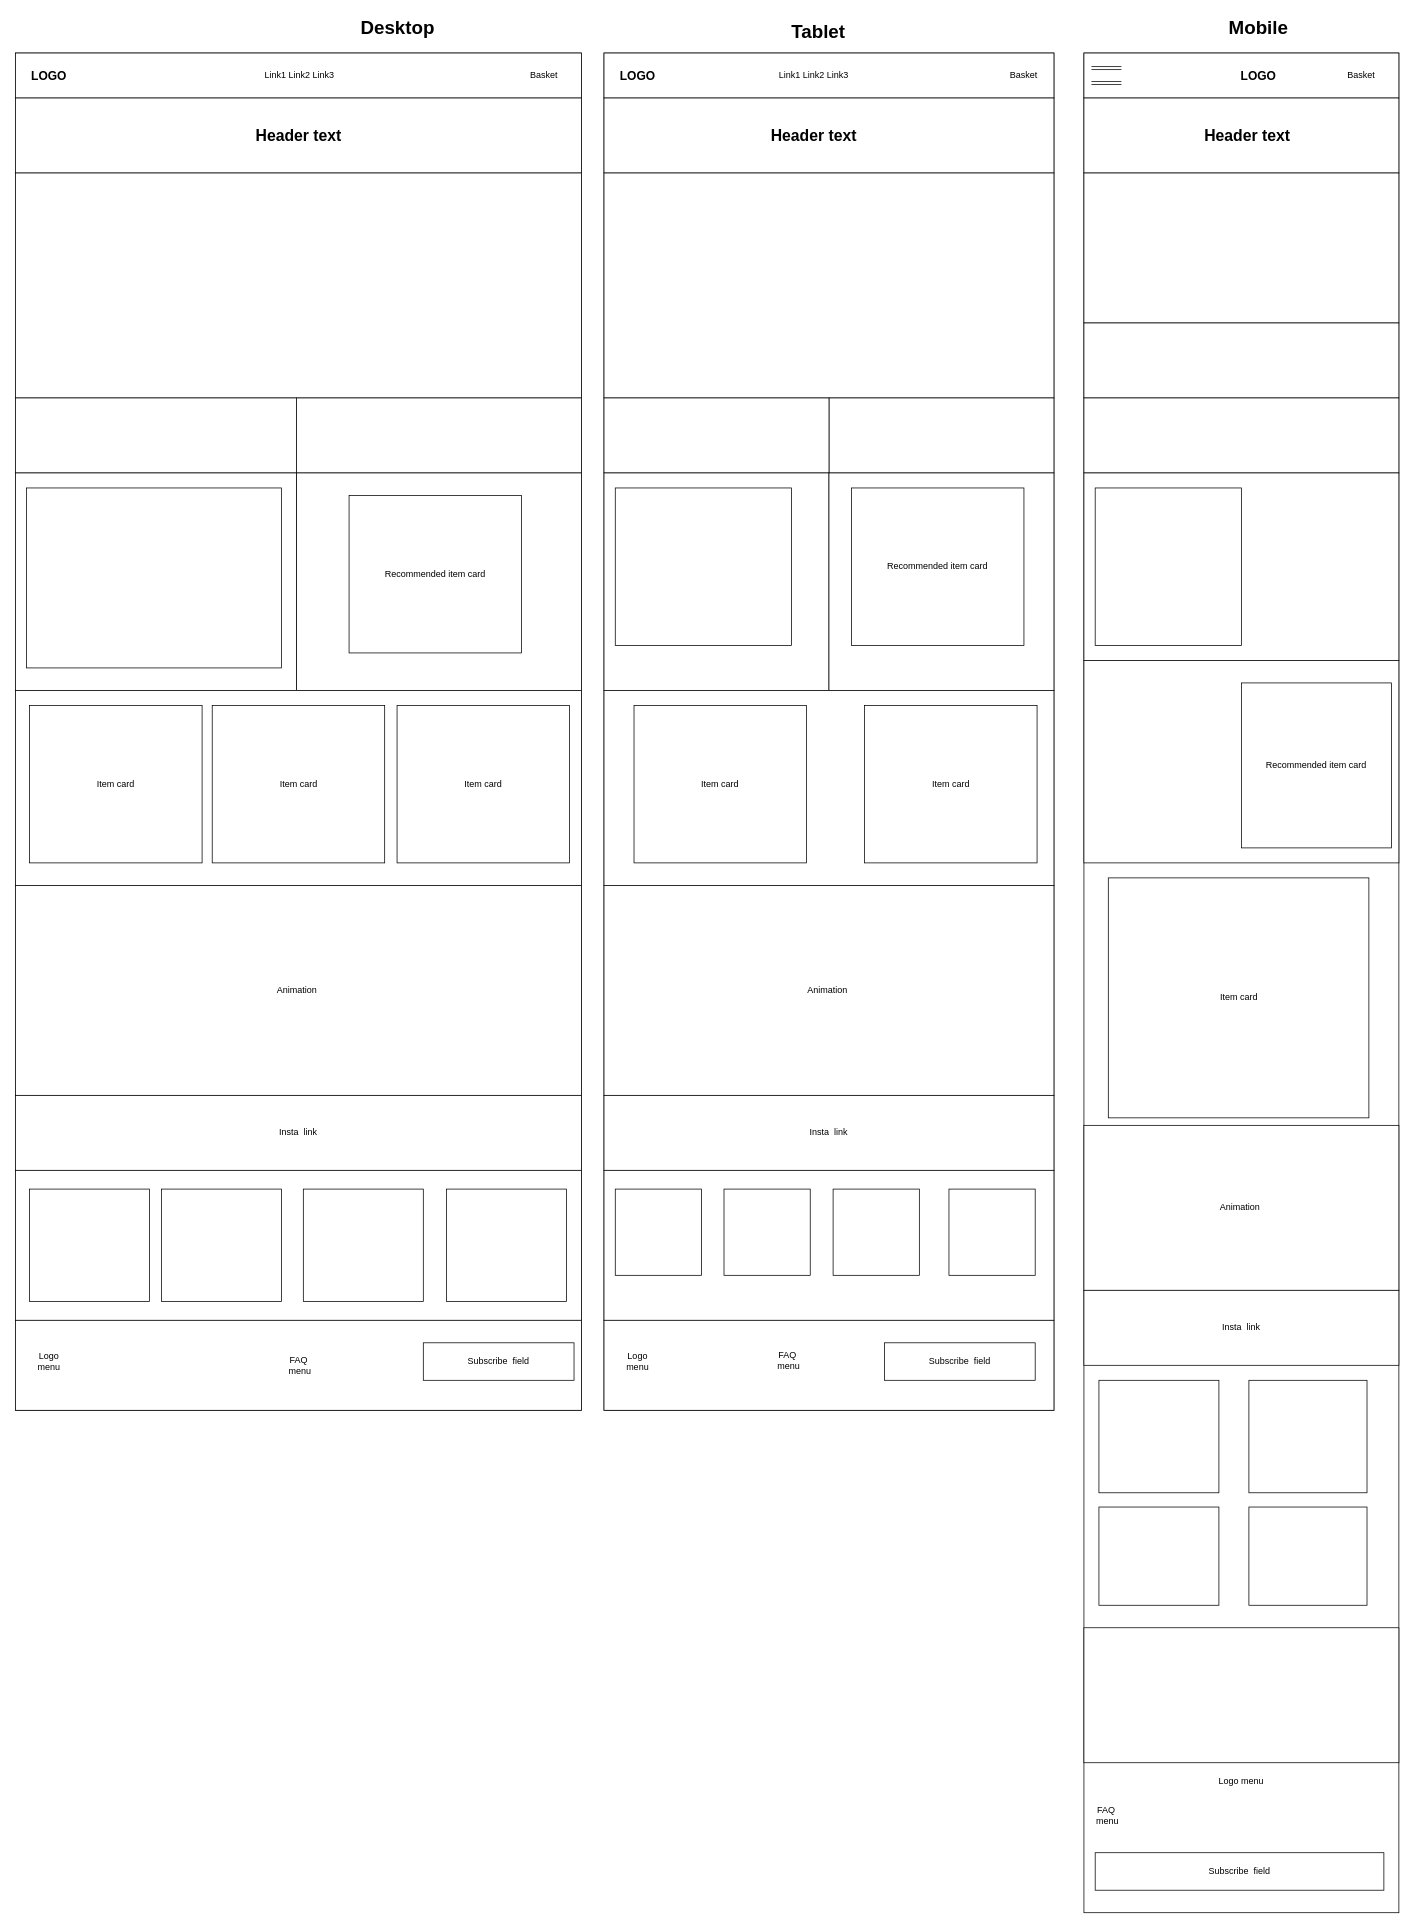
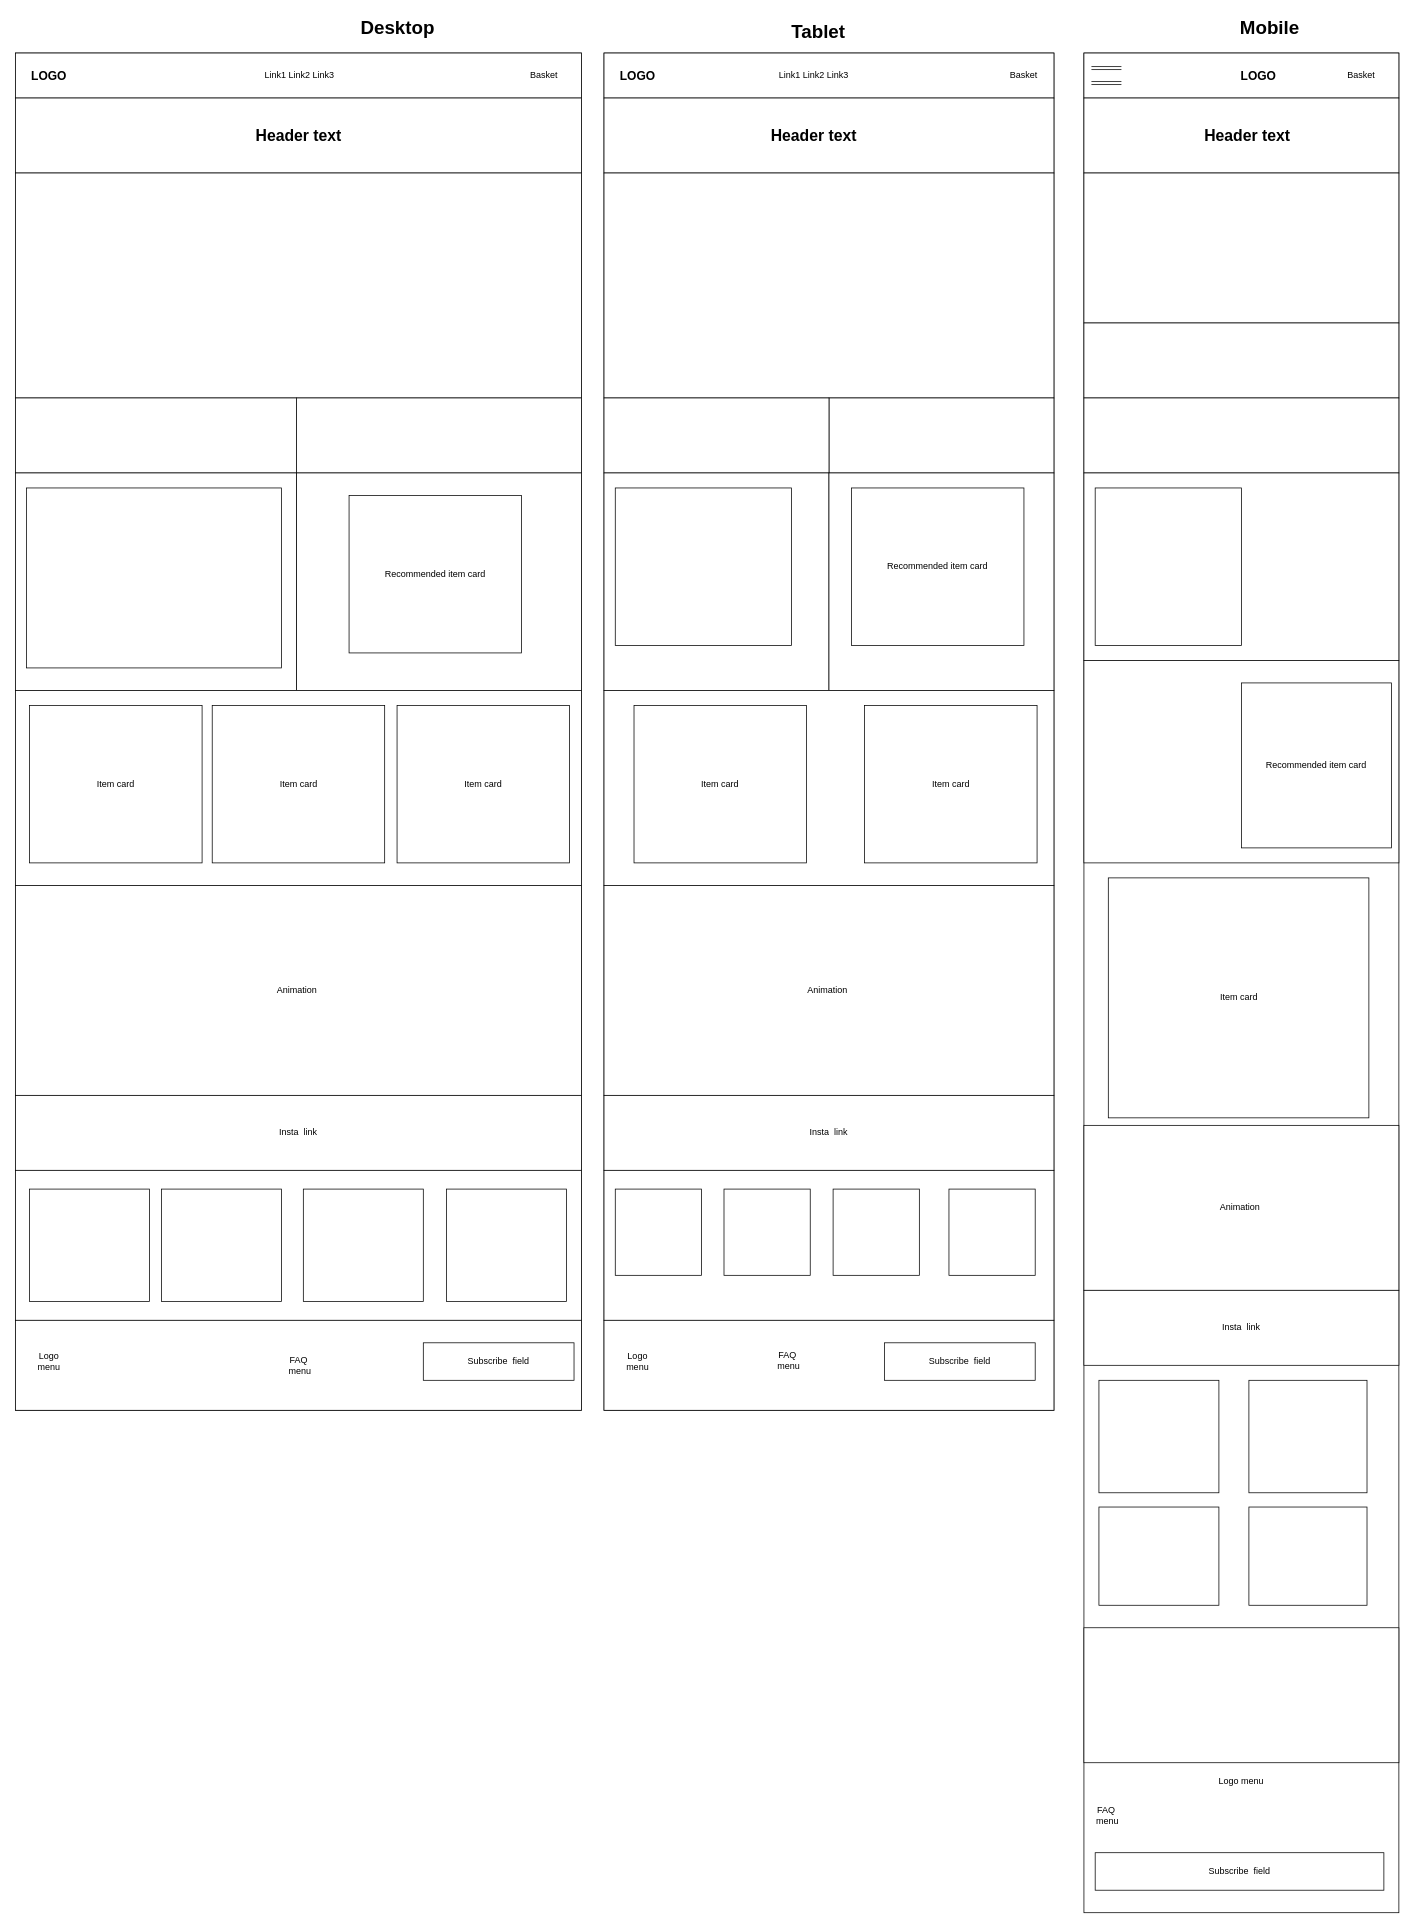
node "Mobile": moved (1259, 27) -> (1270, 27)
